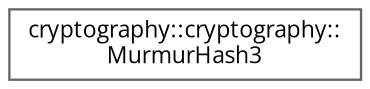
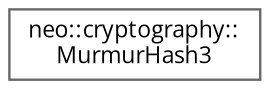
node "cryptography::cryptography:: MurmurHash3": label "cryptography::cryptography:: MurmurHash3" -> "neo::cryptography:: MurmurHash3"
